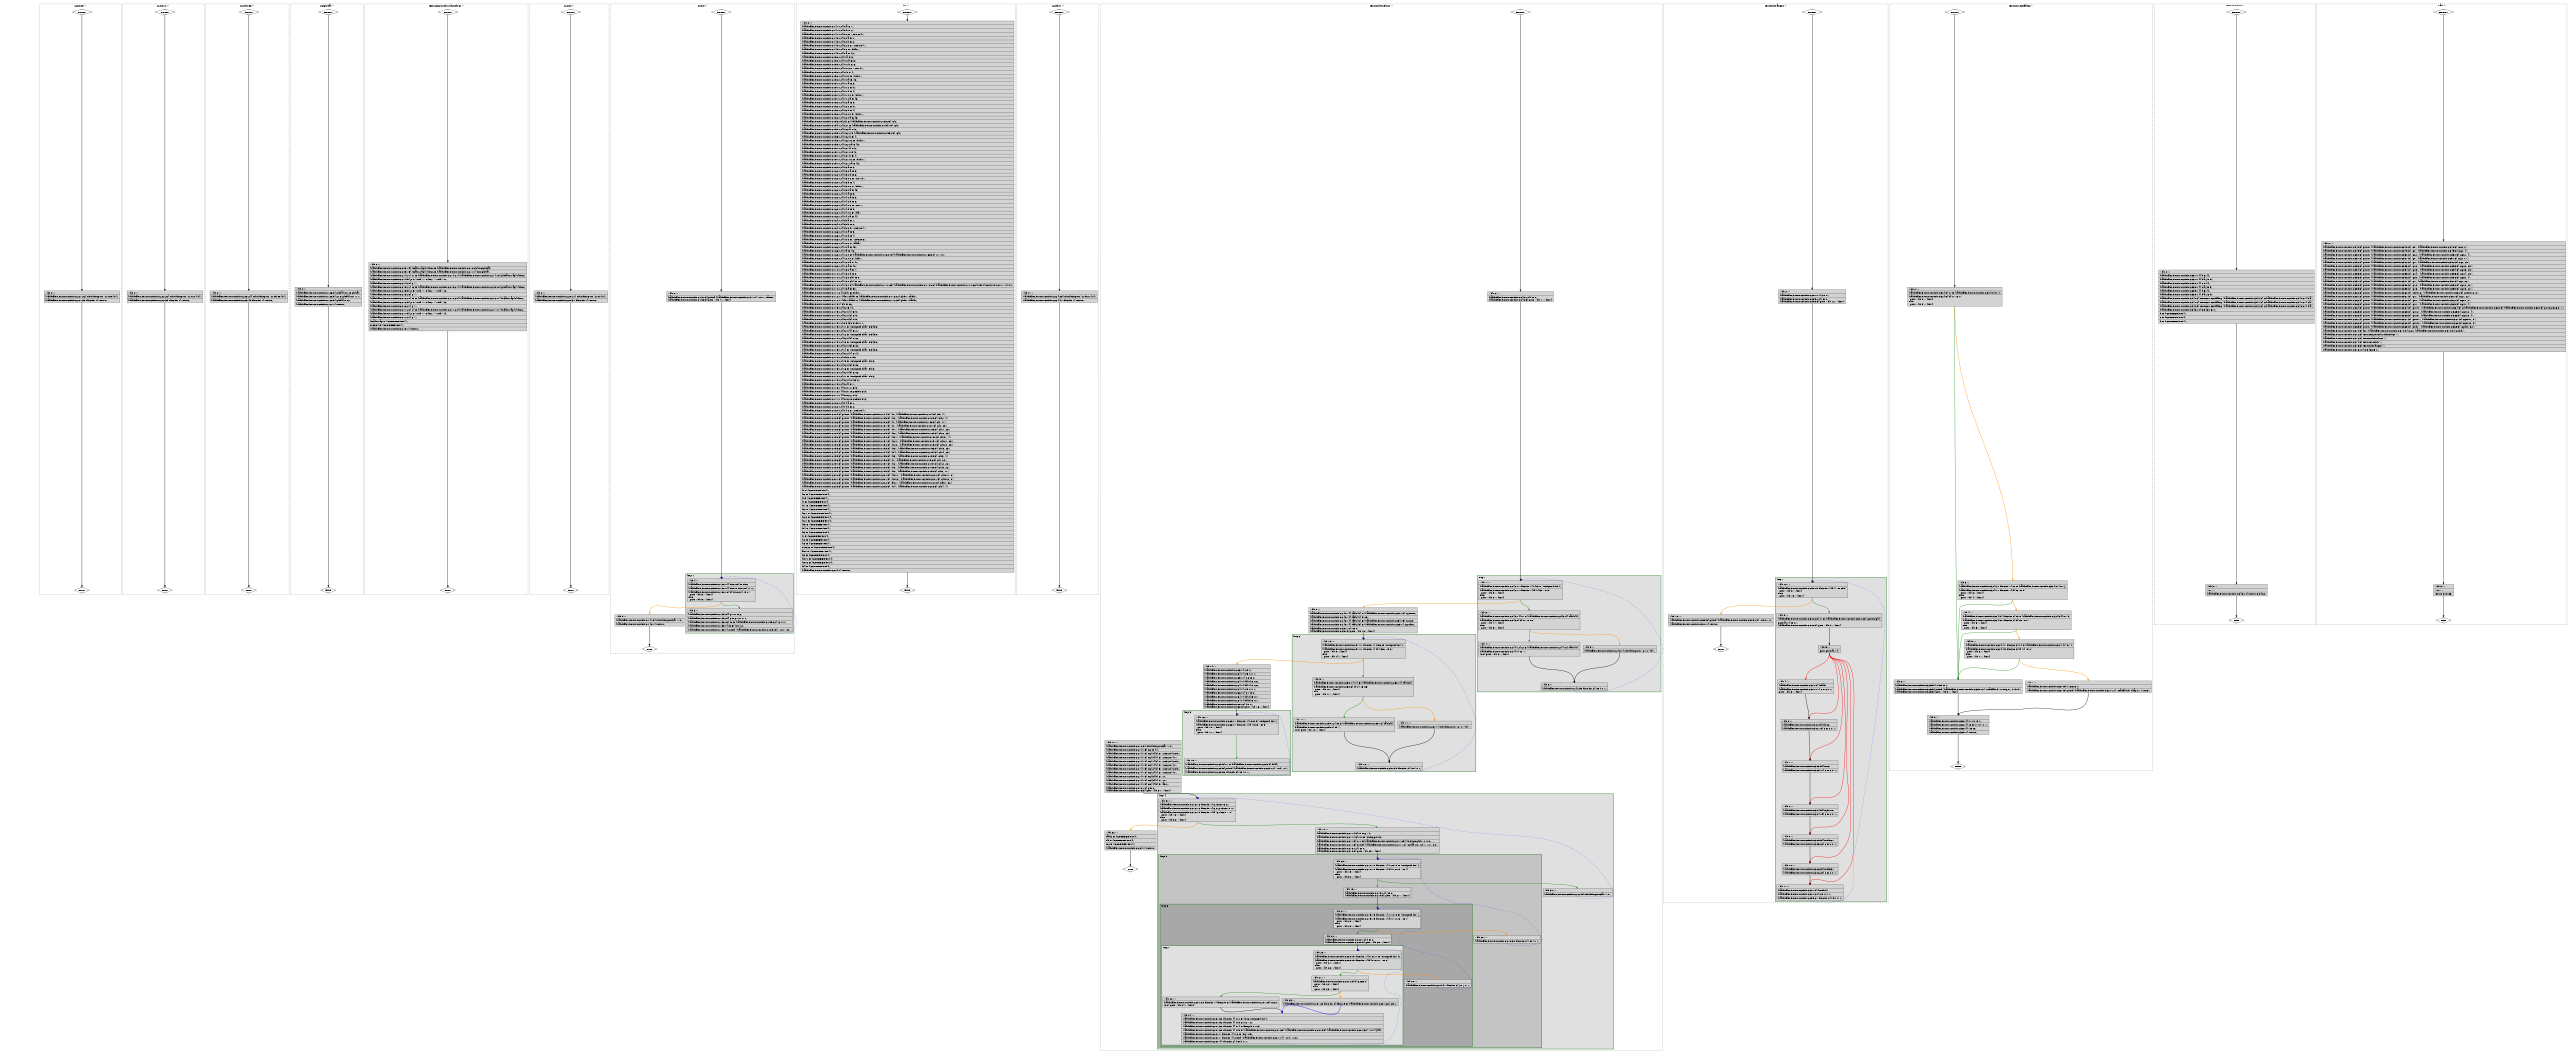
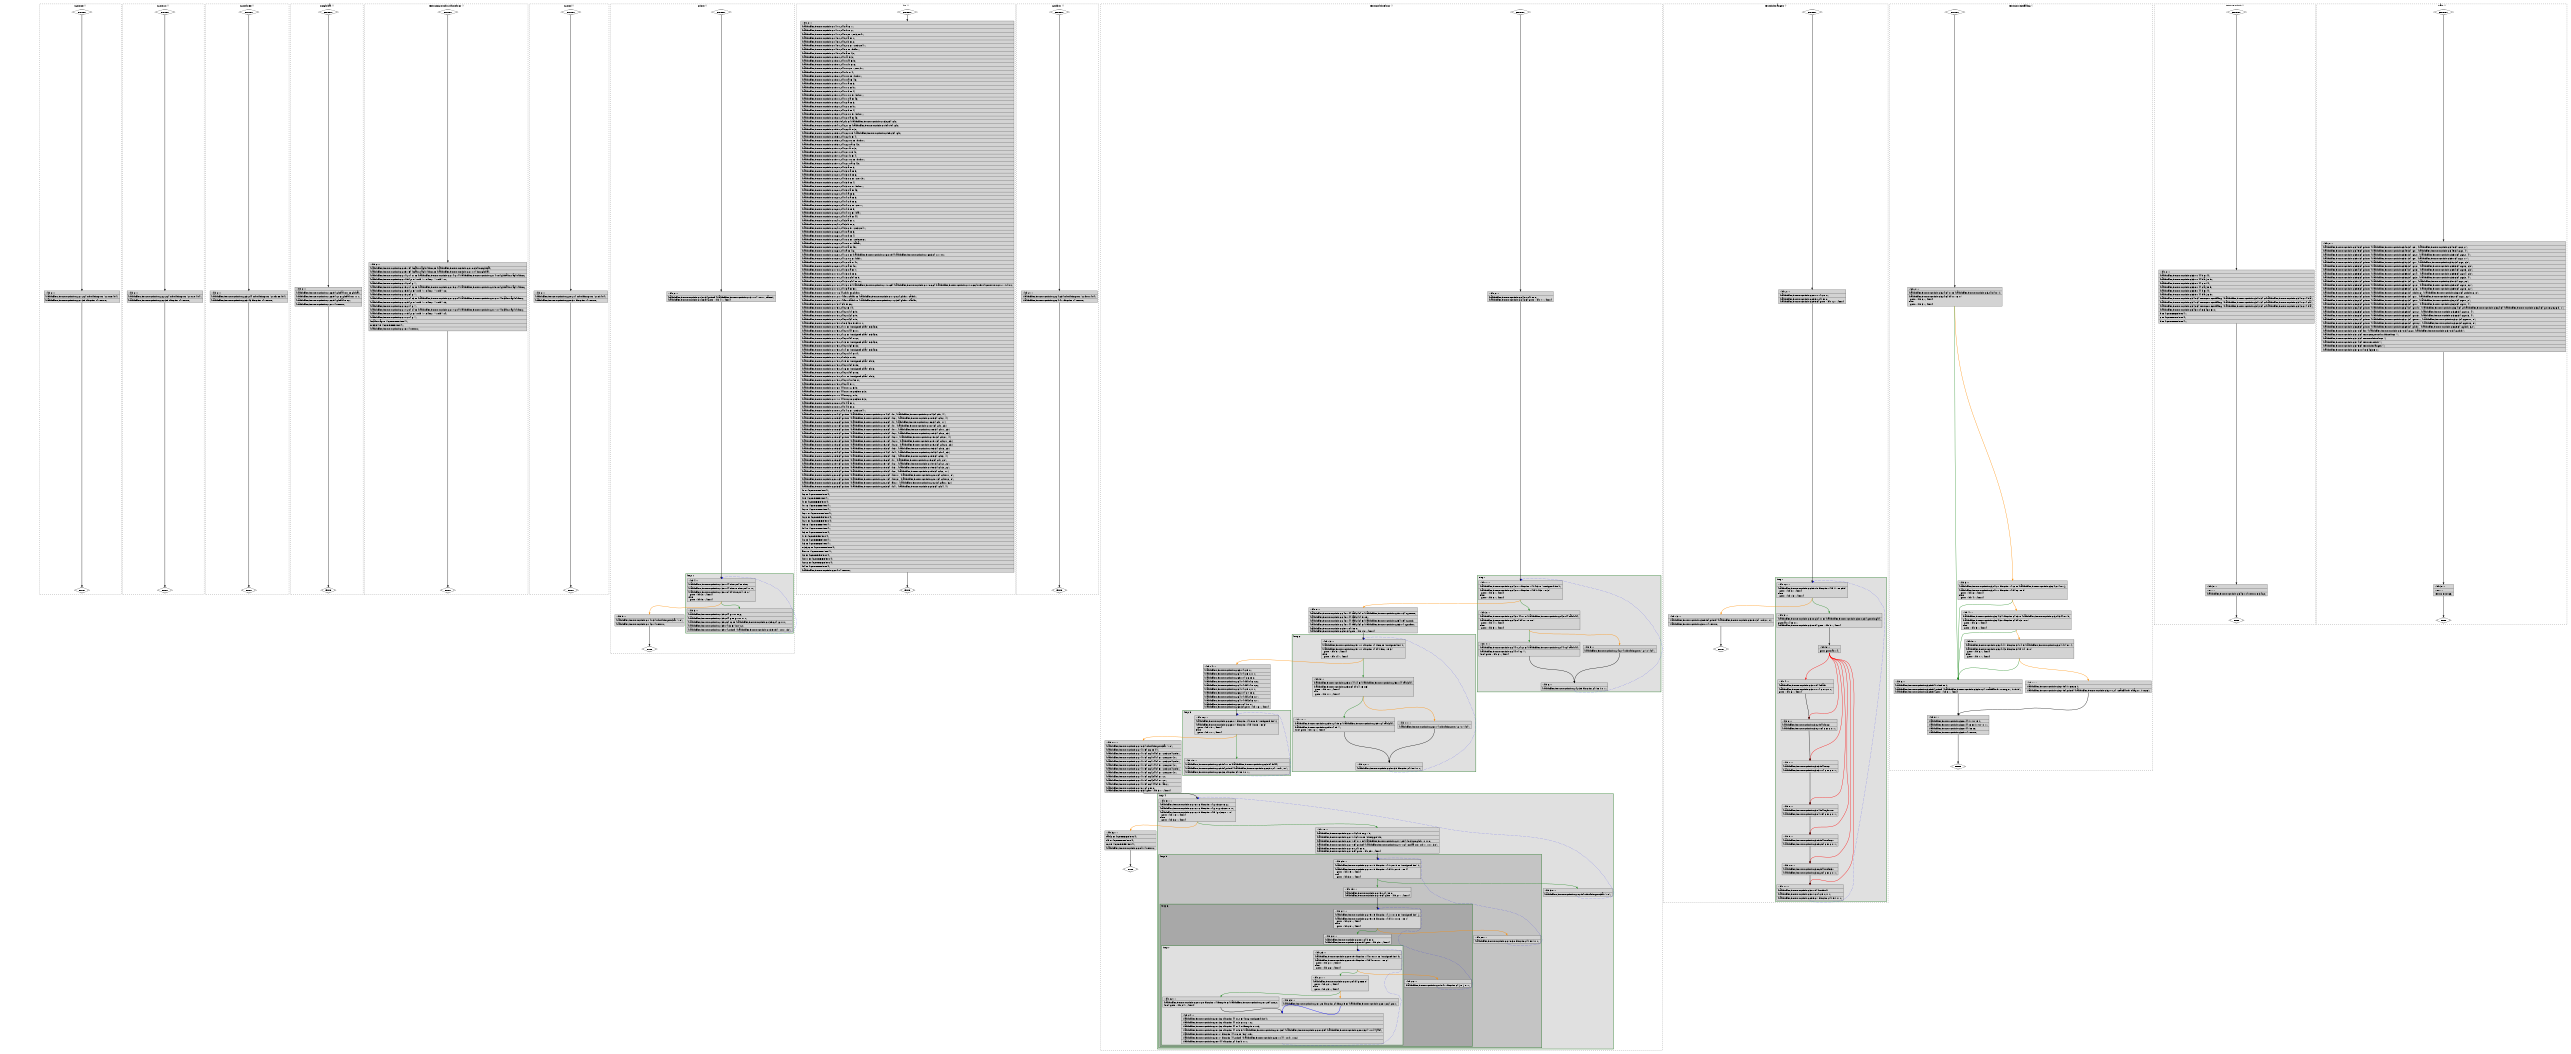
edge "<bb 16>:" -> "<bb 17>:": added
node "<bb 29>:": text "else" -> "utf"
